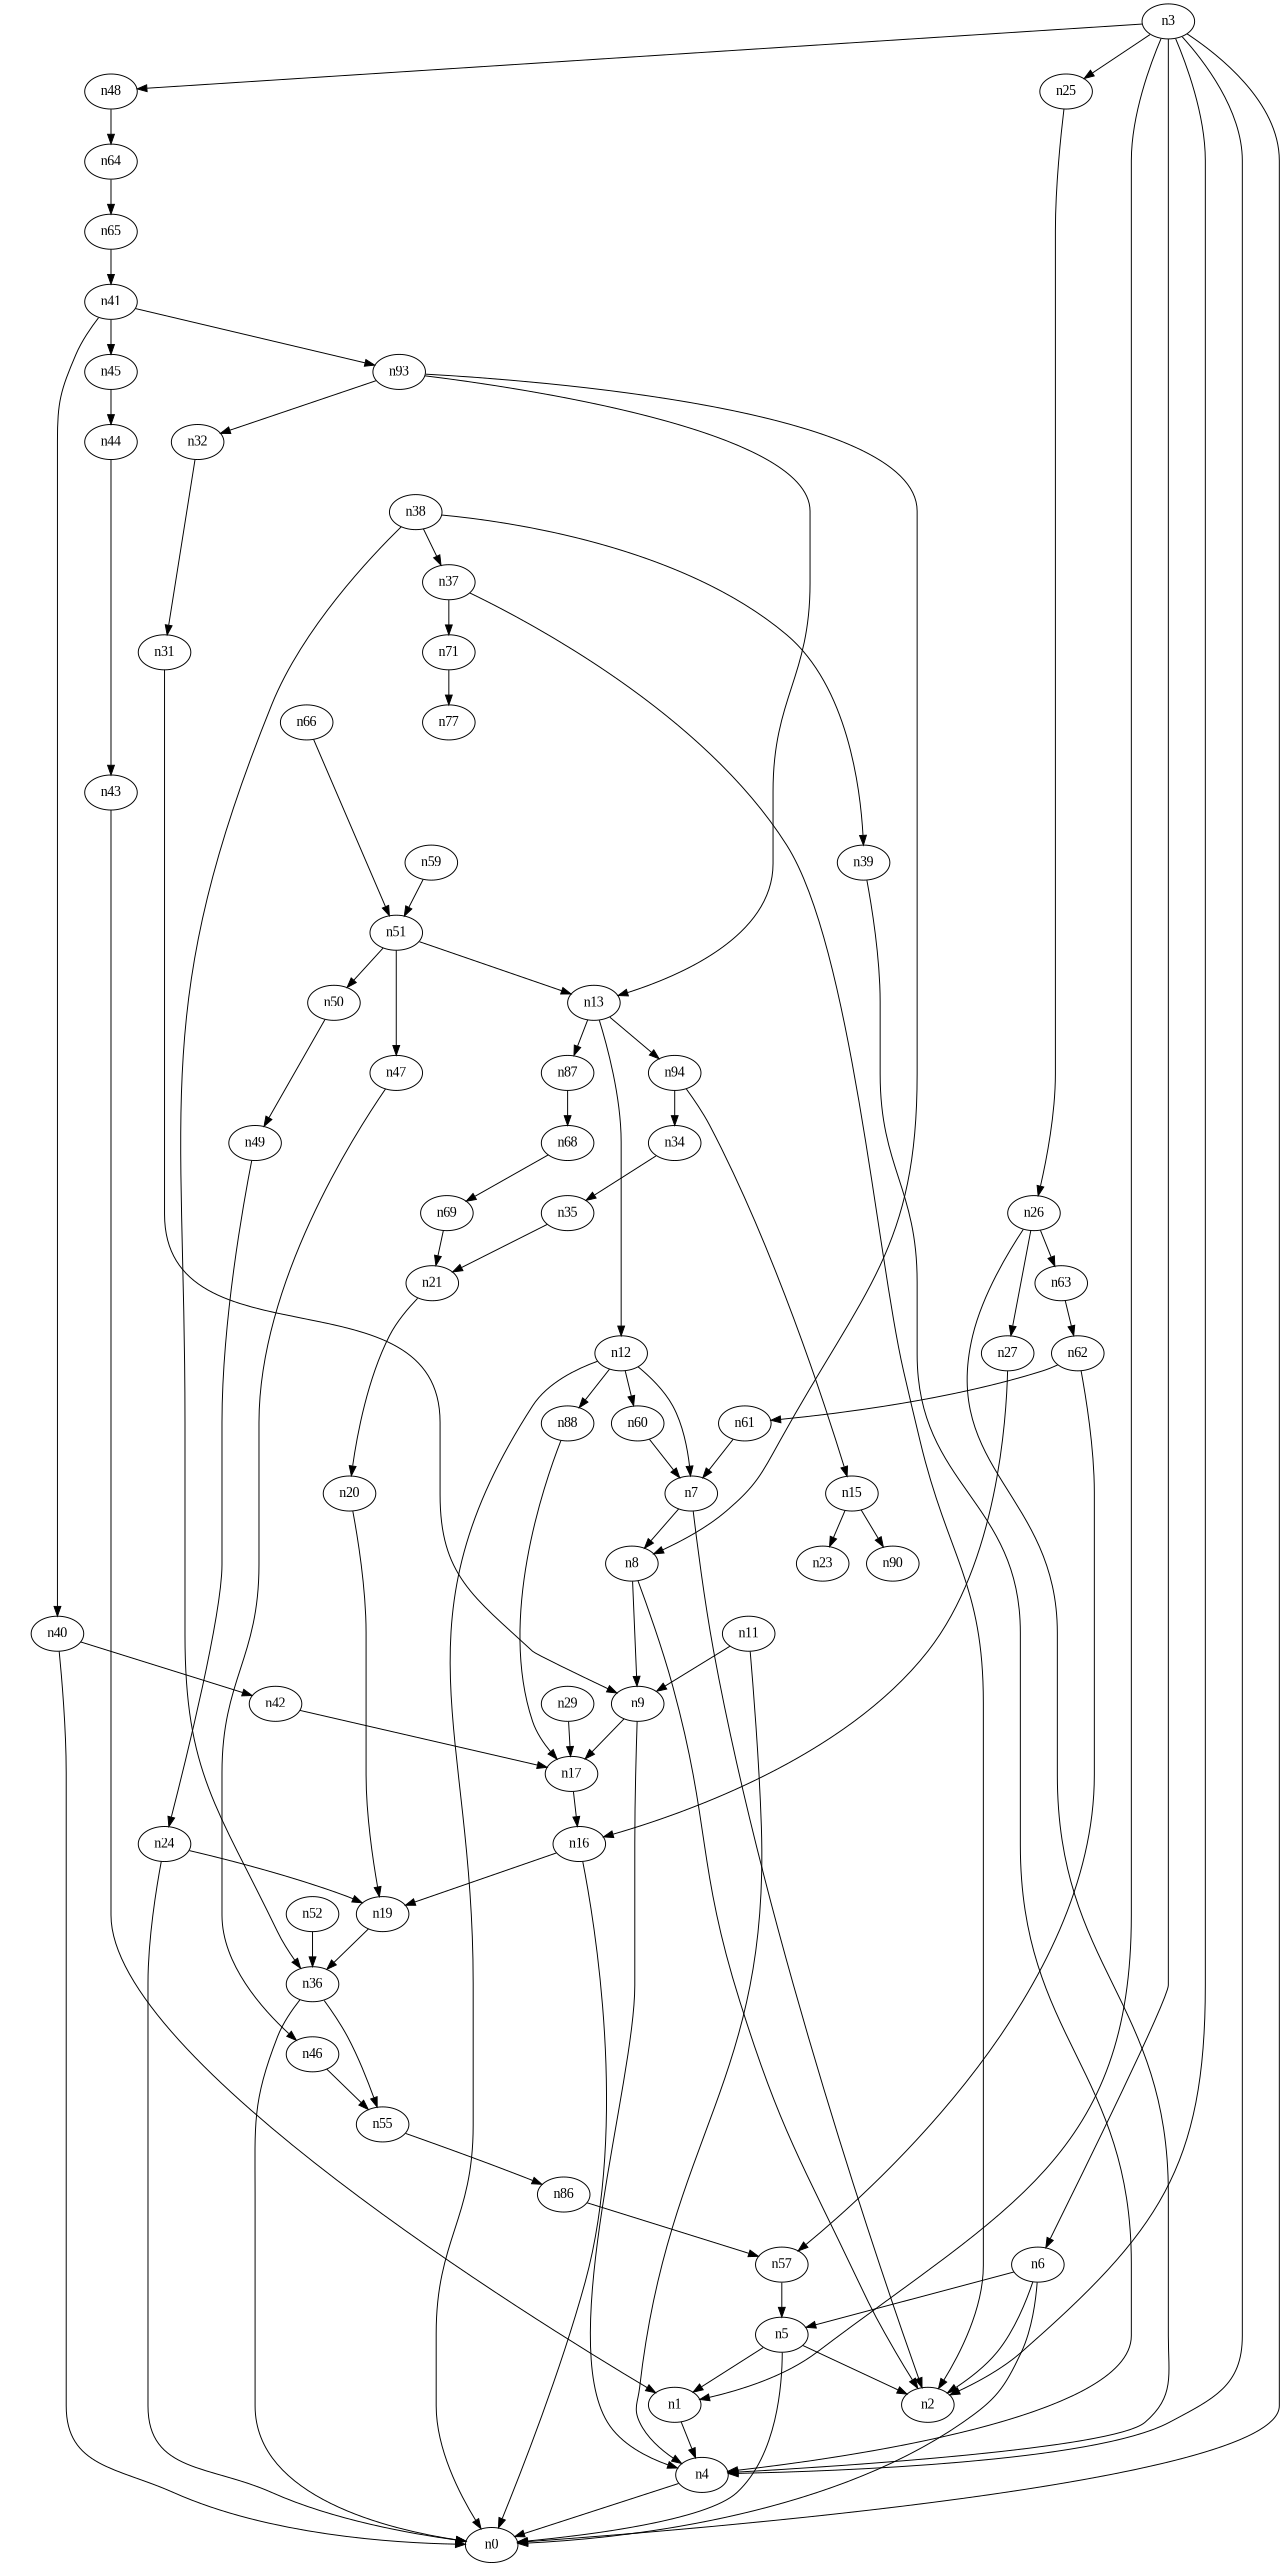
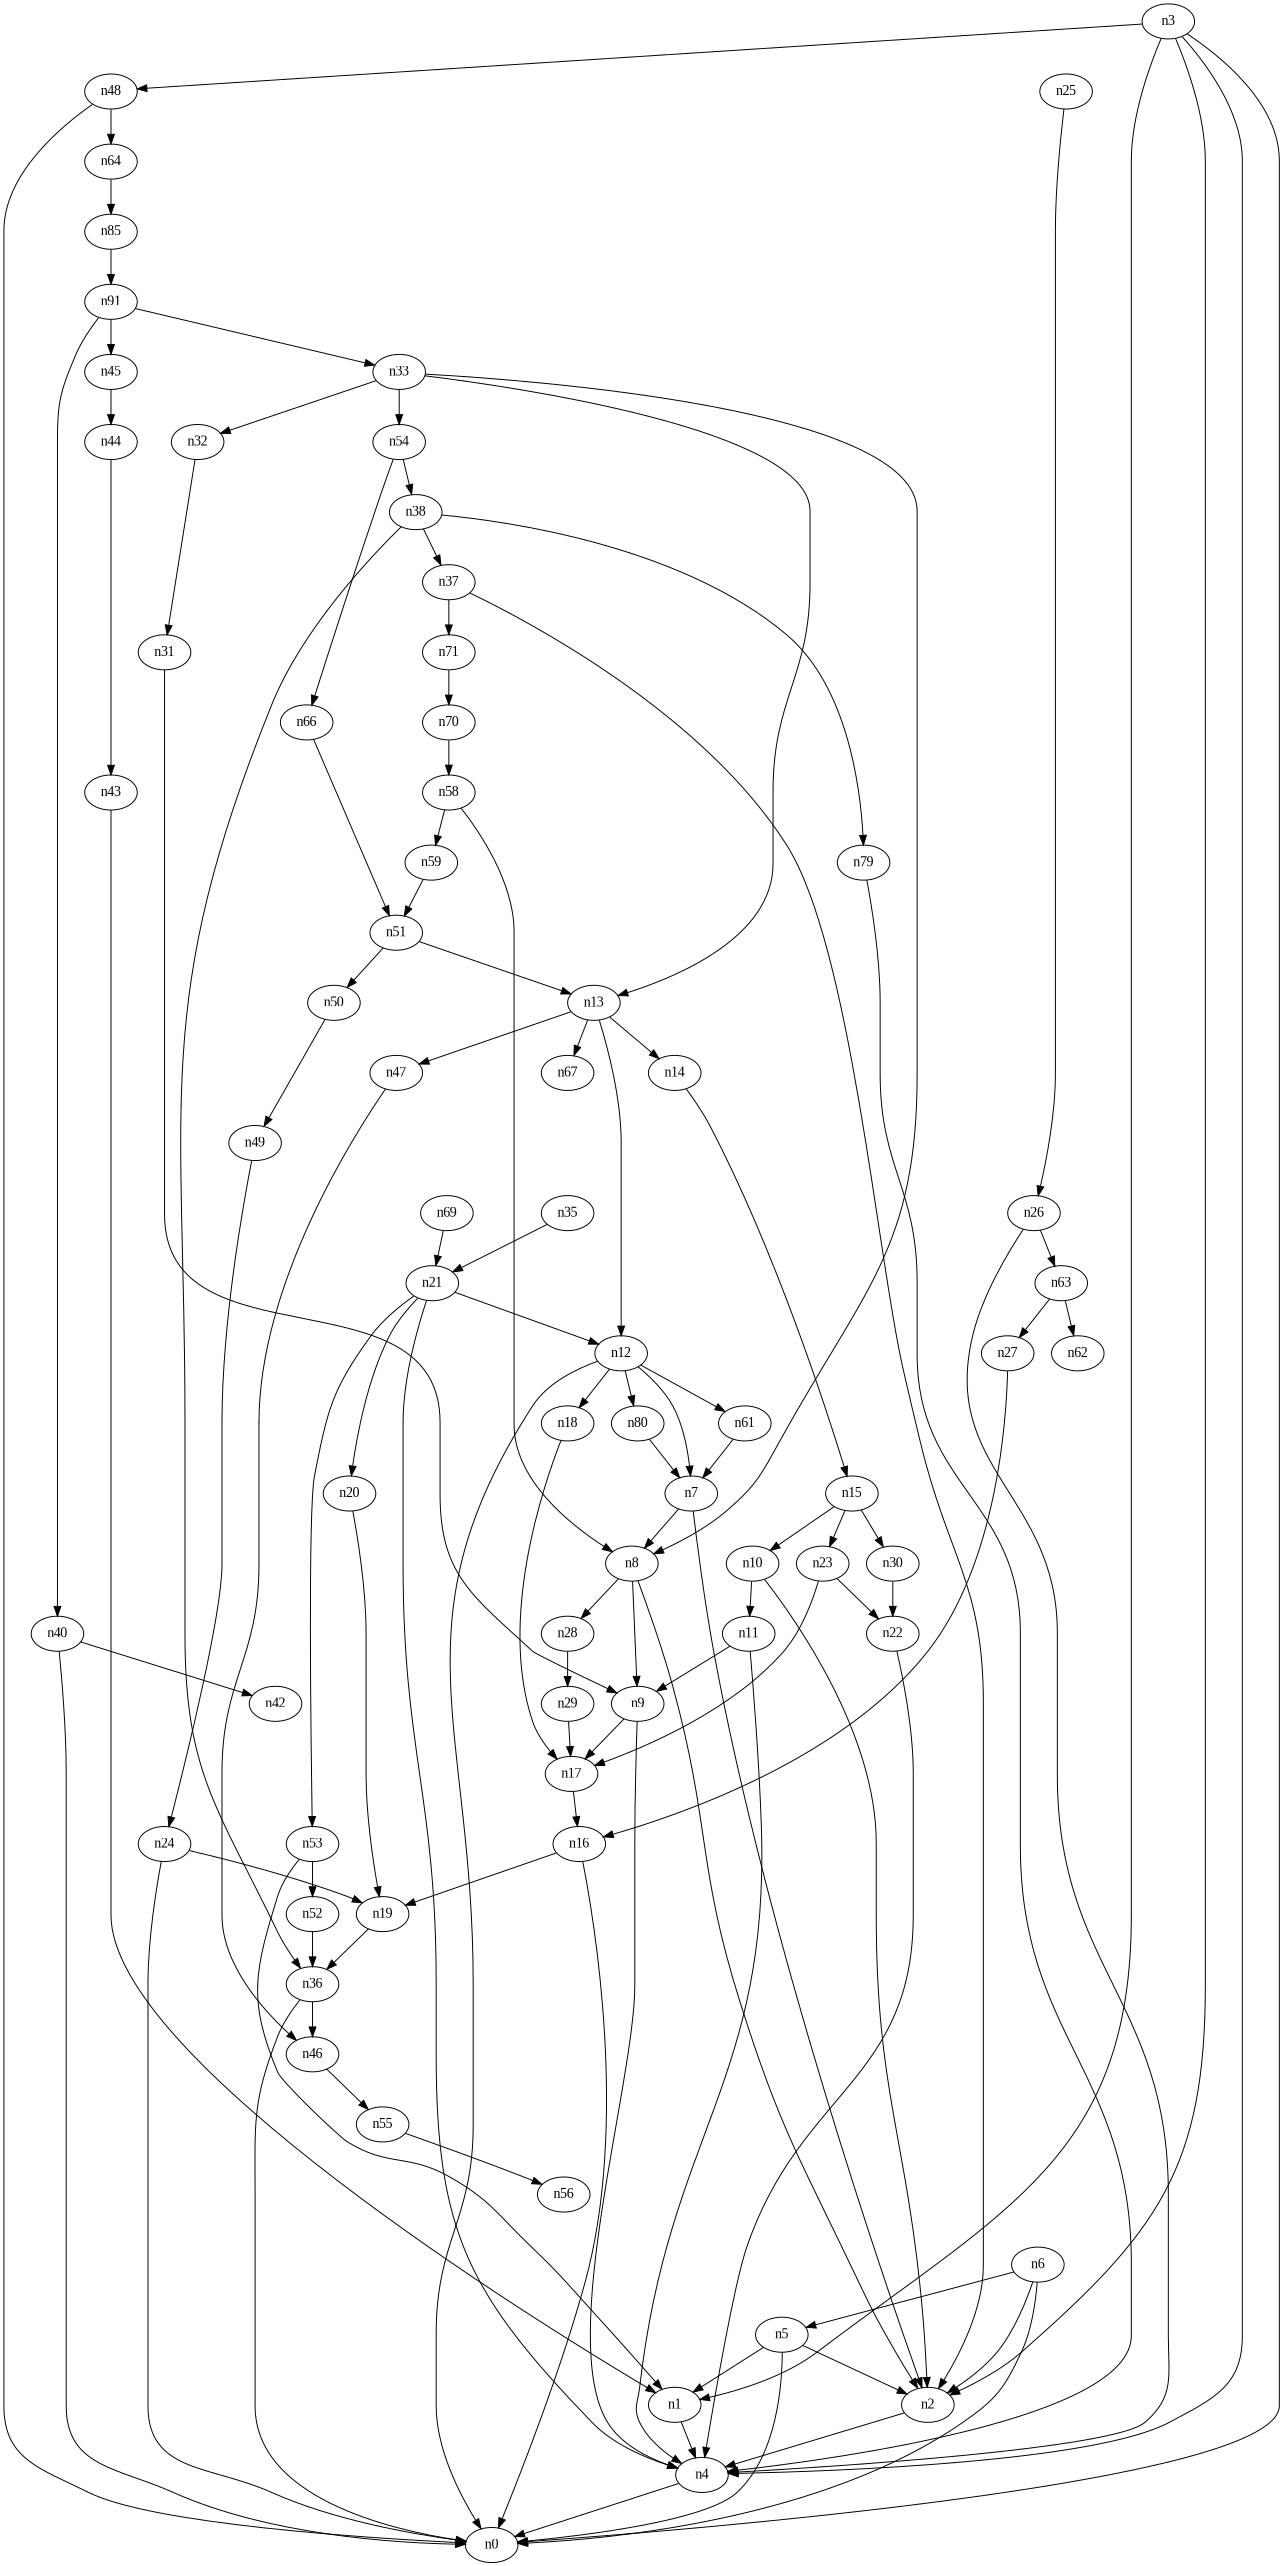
edge "n3" -> "n25": removed
node "n65": label "n65" -> "n85"
node "n41": label "n41" -> "n91"
node "n93": label "n93" -> "n33"
node "n54": added
node "n77": label "n77" -> "n70"
node "n58": added
node "n39": label "n39" -> "n79"
edge "n51" -> "n47": now "n13" -> "n47"
node "n87": label "n87" -> "n67"
node "n94": label "n94" -> "n14"
node "n68": removed
node "n34": removed
edge "n3" -> "n6": removed
edge "n26" -> "n27": now "n63" -> "n27"
edge "n21" -> "n12": added
edge "n62" -> "n61": now "n12" -> "n61"
node "n88": label "n88" -> "n18"
node "n60": label "n60" -> "n80"
edge "n48" -> "n0": added
node "n10": added
node "n90": label "n90" -> "n30"
node "n28": added
node "n22": added
edge "n42" -> "n17": now "n23" -> "n17"
node "n53": added
edge "n21" -> "n4": added
edge "n36" -> "n55": now "n36" -> "n46"
node "n86": label "n86" -> "n56"
node "n57": removed
edge "n2" -> "n4": added
